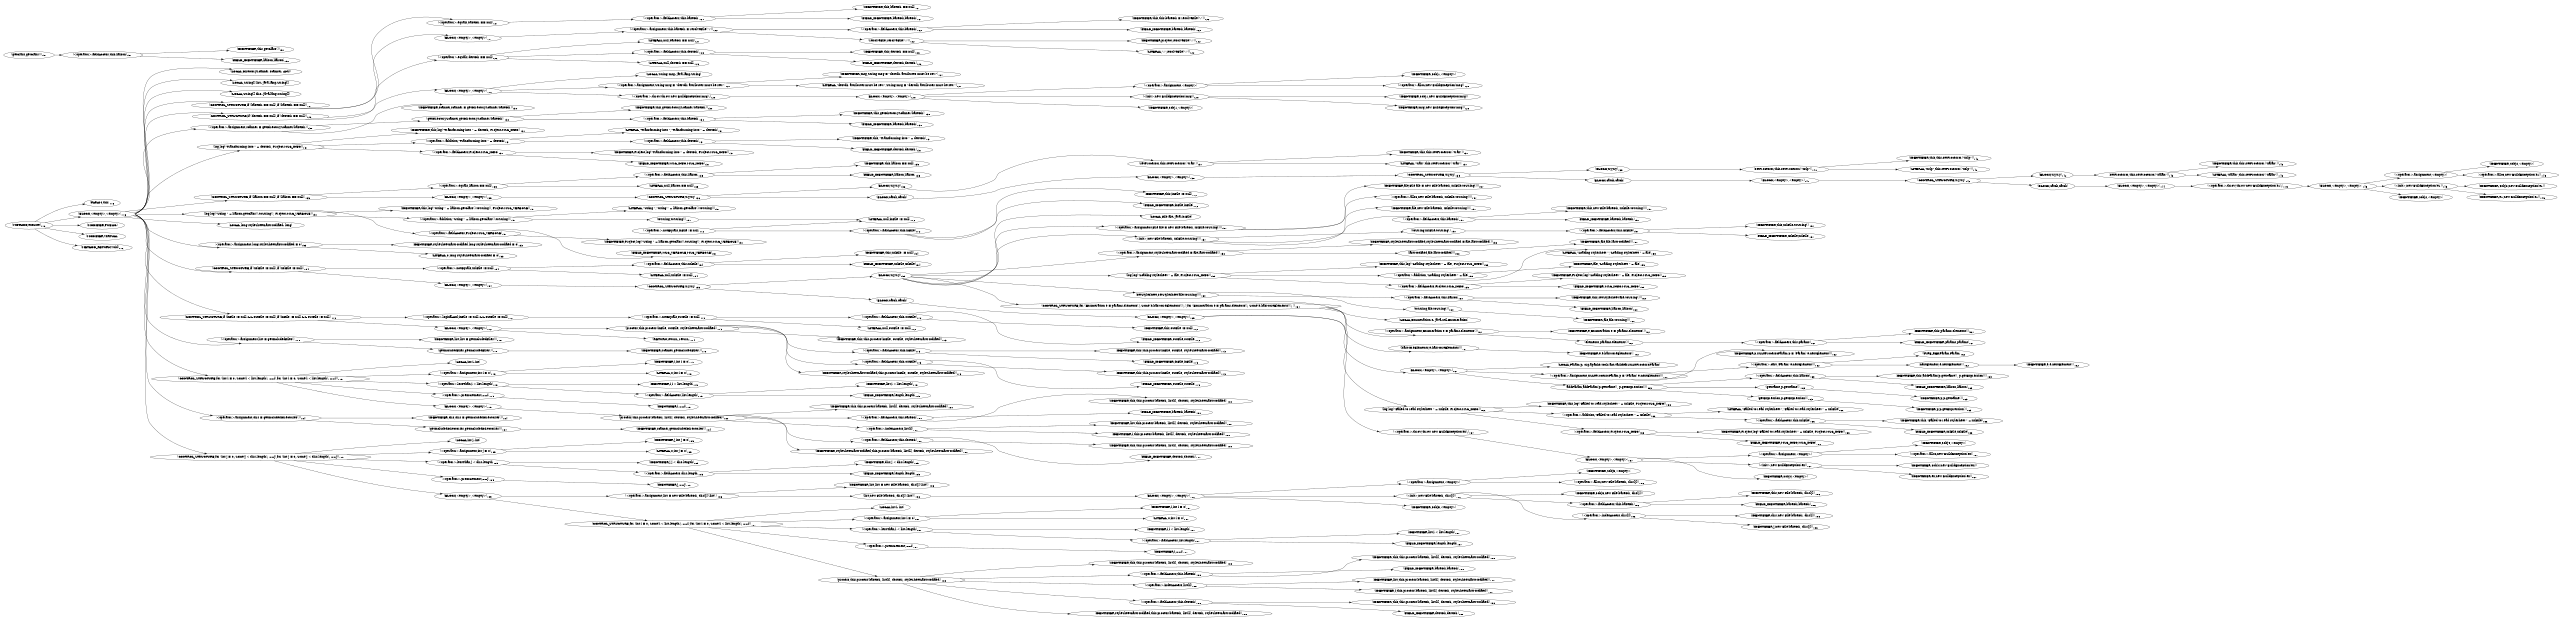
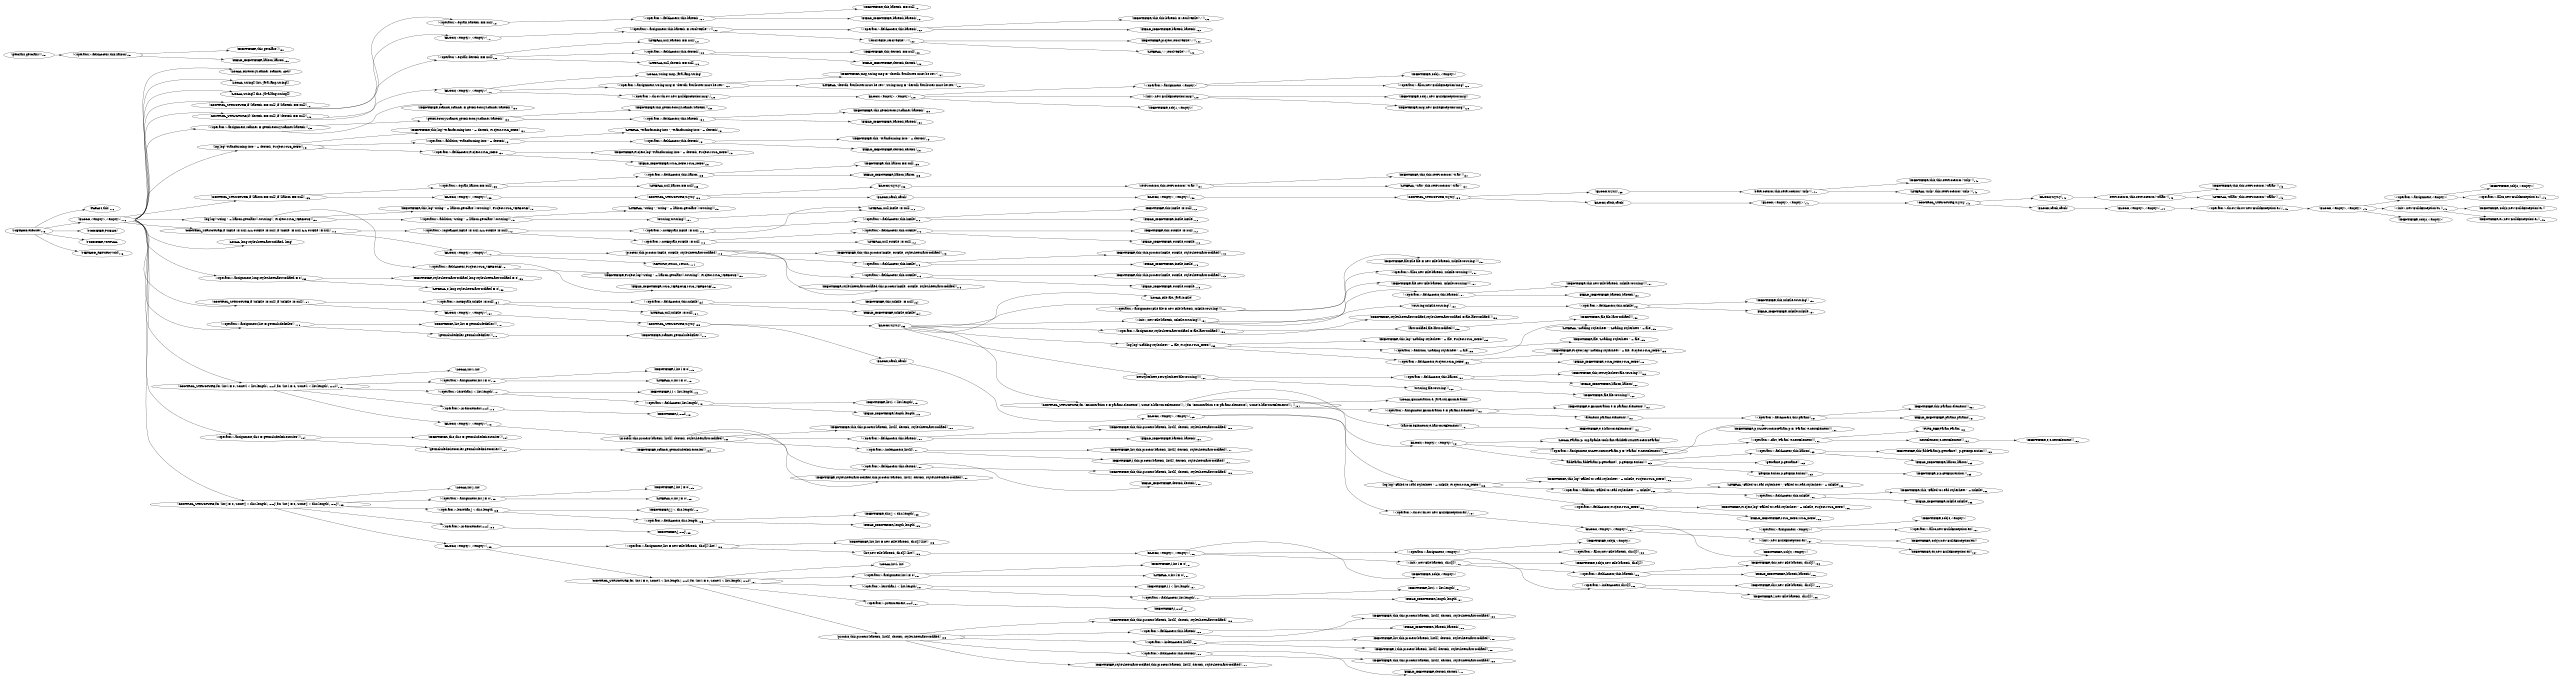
edge "(<operator>.logicalAnd,inFile != null && outFile != null)" -> "(<operator>.notEquals,inFile != null)": added
node "(IDENTIFIER,p,p.getName())": removed
